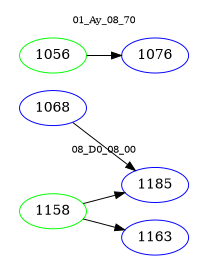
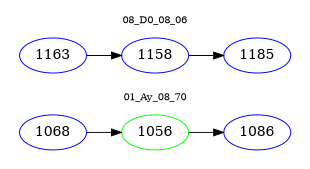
node "1076": label "1076" -> "1086"
edge "1068" -> "1185": now "1068" -> "1056"
cluster "08_D0_08_00": label "08_D0_08_00" -> "08_D0_08_06"
node "1158": color green -> blue
edge "1158" -> "1163": reversed
